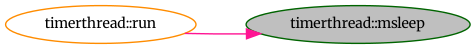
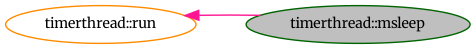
edge "timerthread::run" -> "timerthread::msleep": reversed
